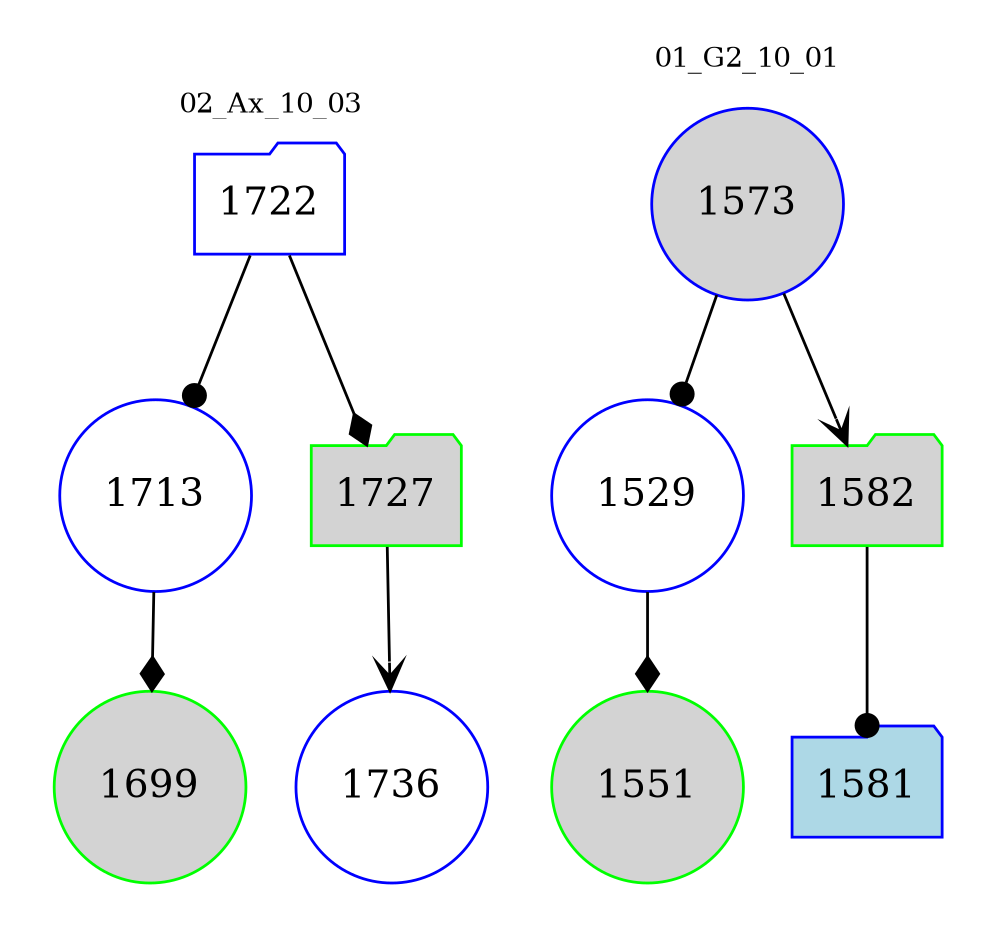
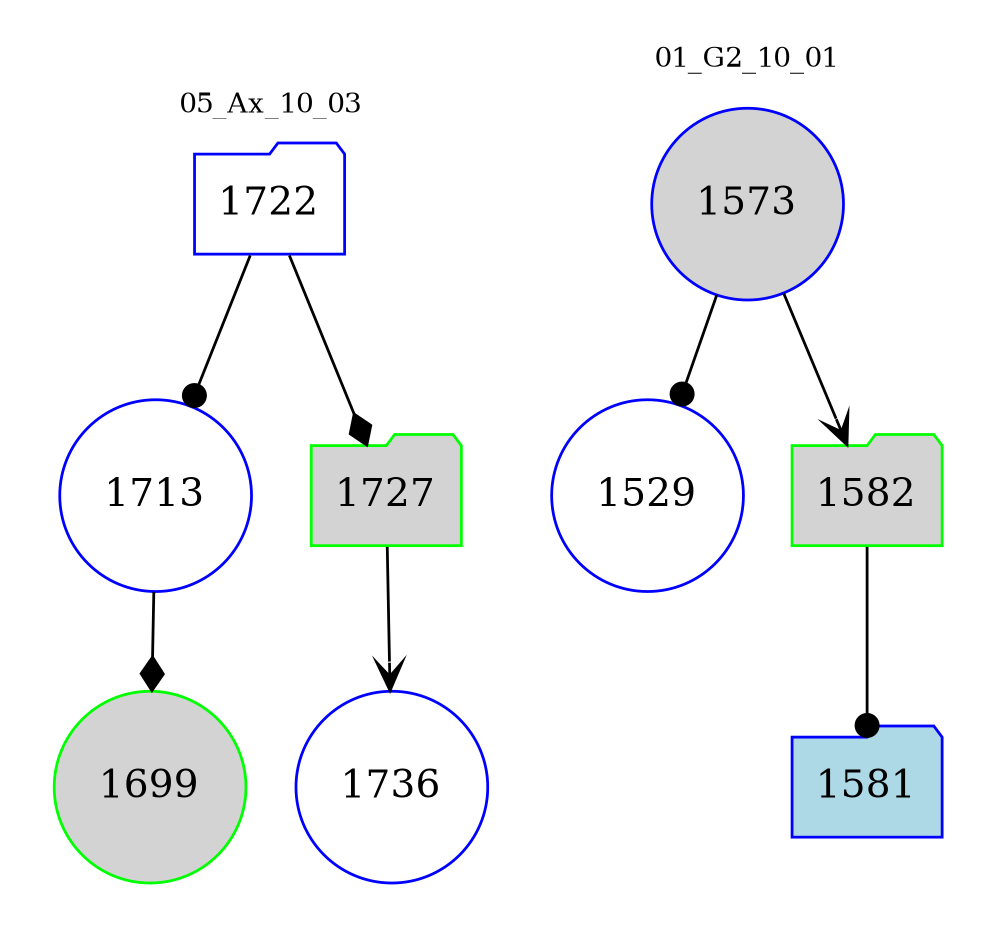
cluster "02_Ax_10_03": label "02_Ax_10_03" -> "05_Ax_10_03"
node "1551": removed
